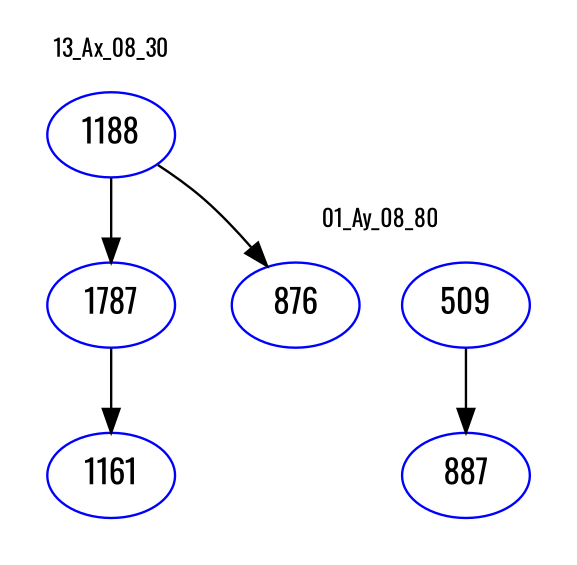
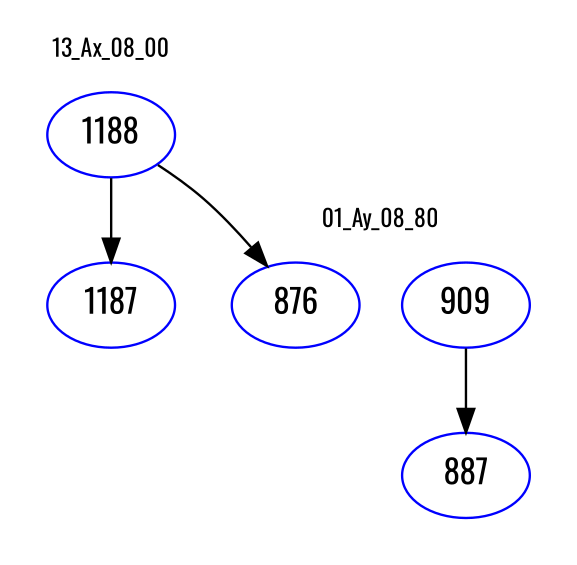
cluster "13_Ax_08_30": label "13_Ax_08_30" -> "13_Ax_08_00"
node "1787": label "1787" -> "1187"
node "509": label "509" -> "909"
node "1161": removed
